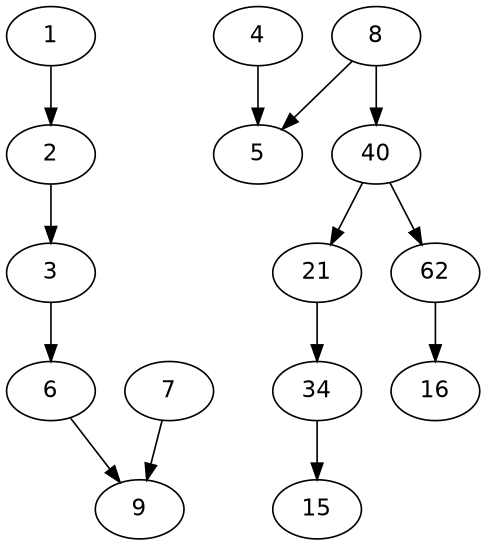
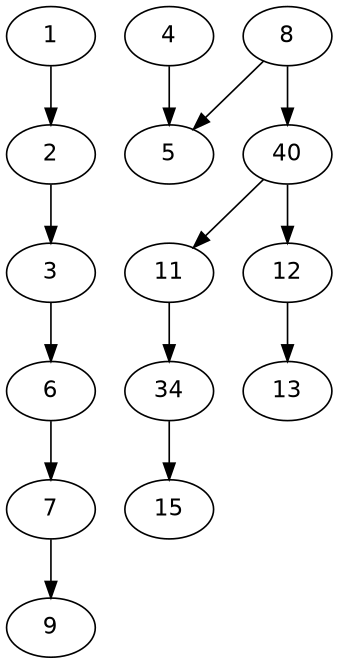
node "21": label "21" -> "11"
node "62": label "62" -> "12"
node "16": label "16" -> "13"
edge "6" -> "9": now "6" -> "7"
